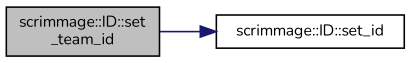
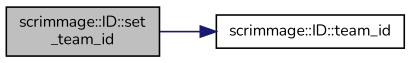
node "scrimmage::ID::set_id": label "scrimmage::ID::set_id" -> "scrimmage::ID::team_id"
